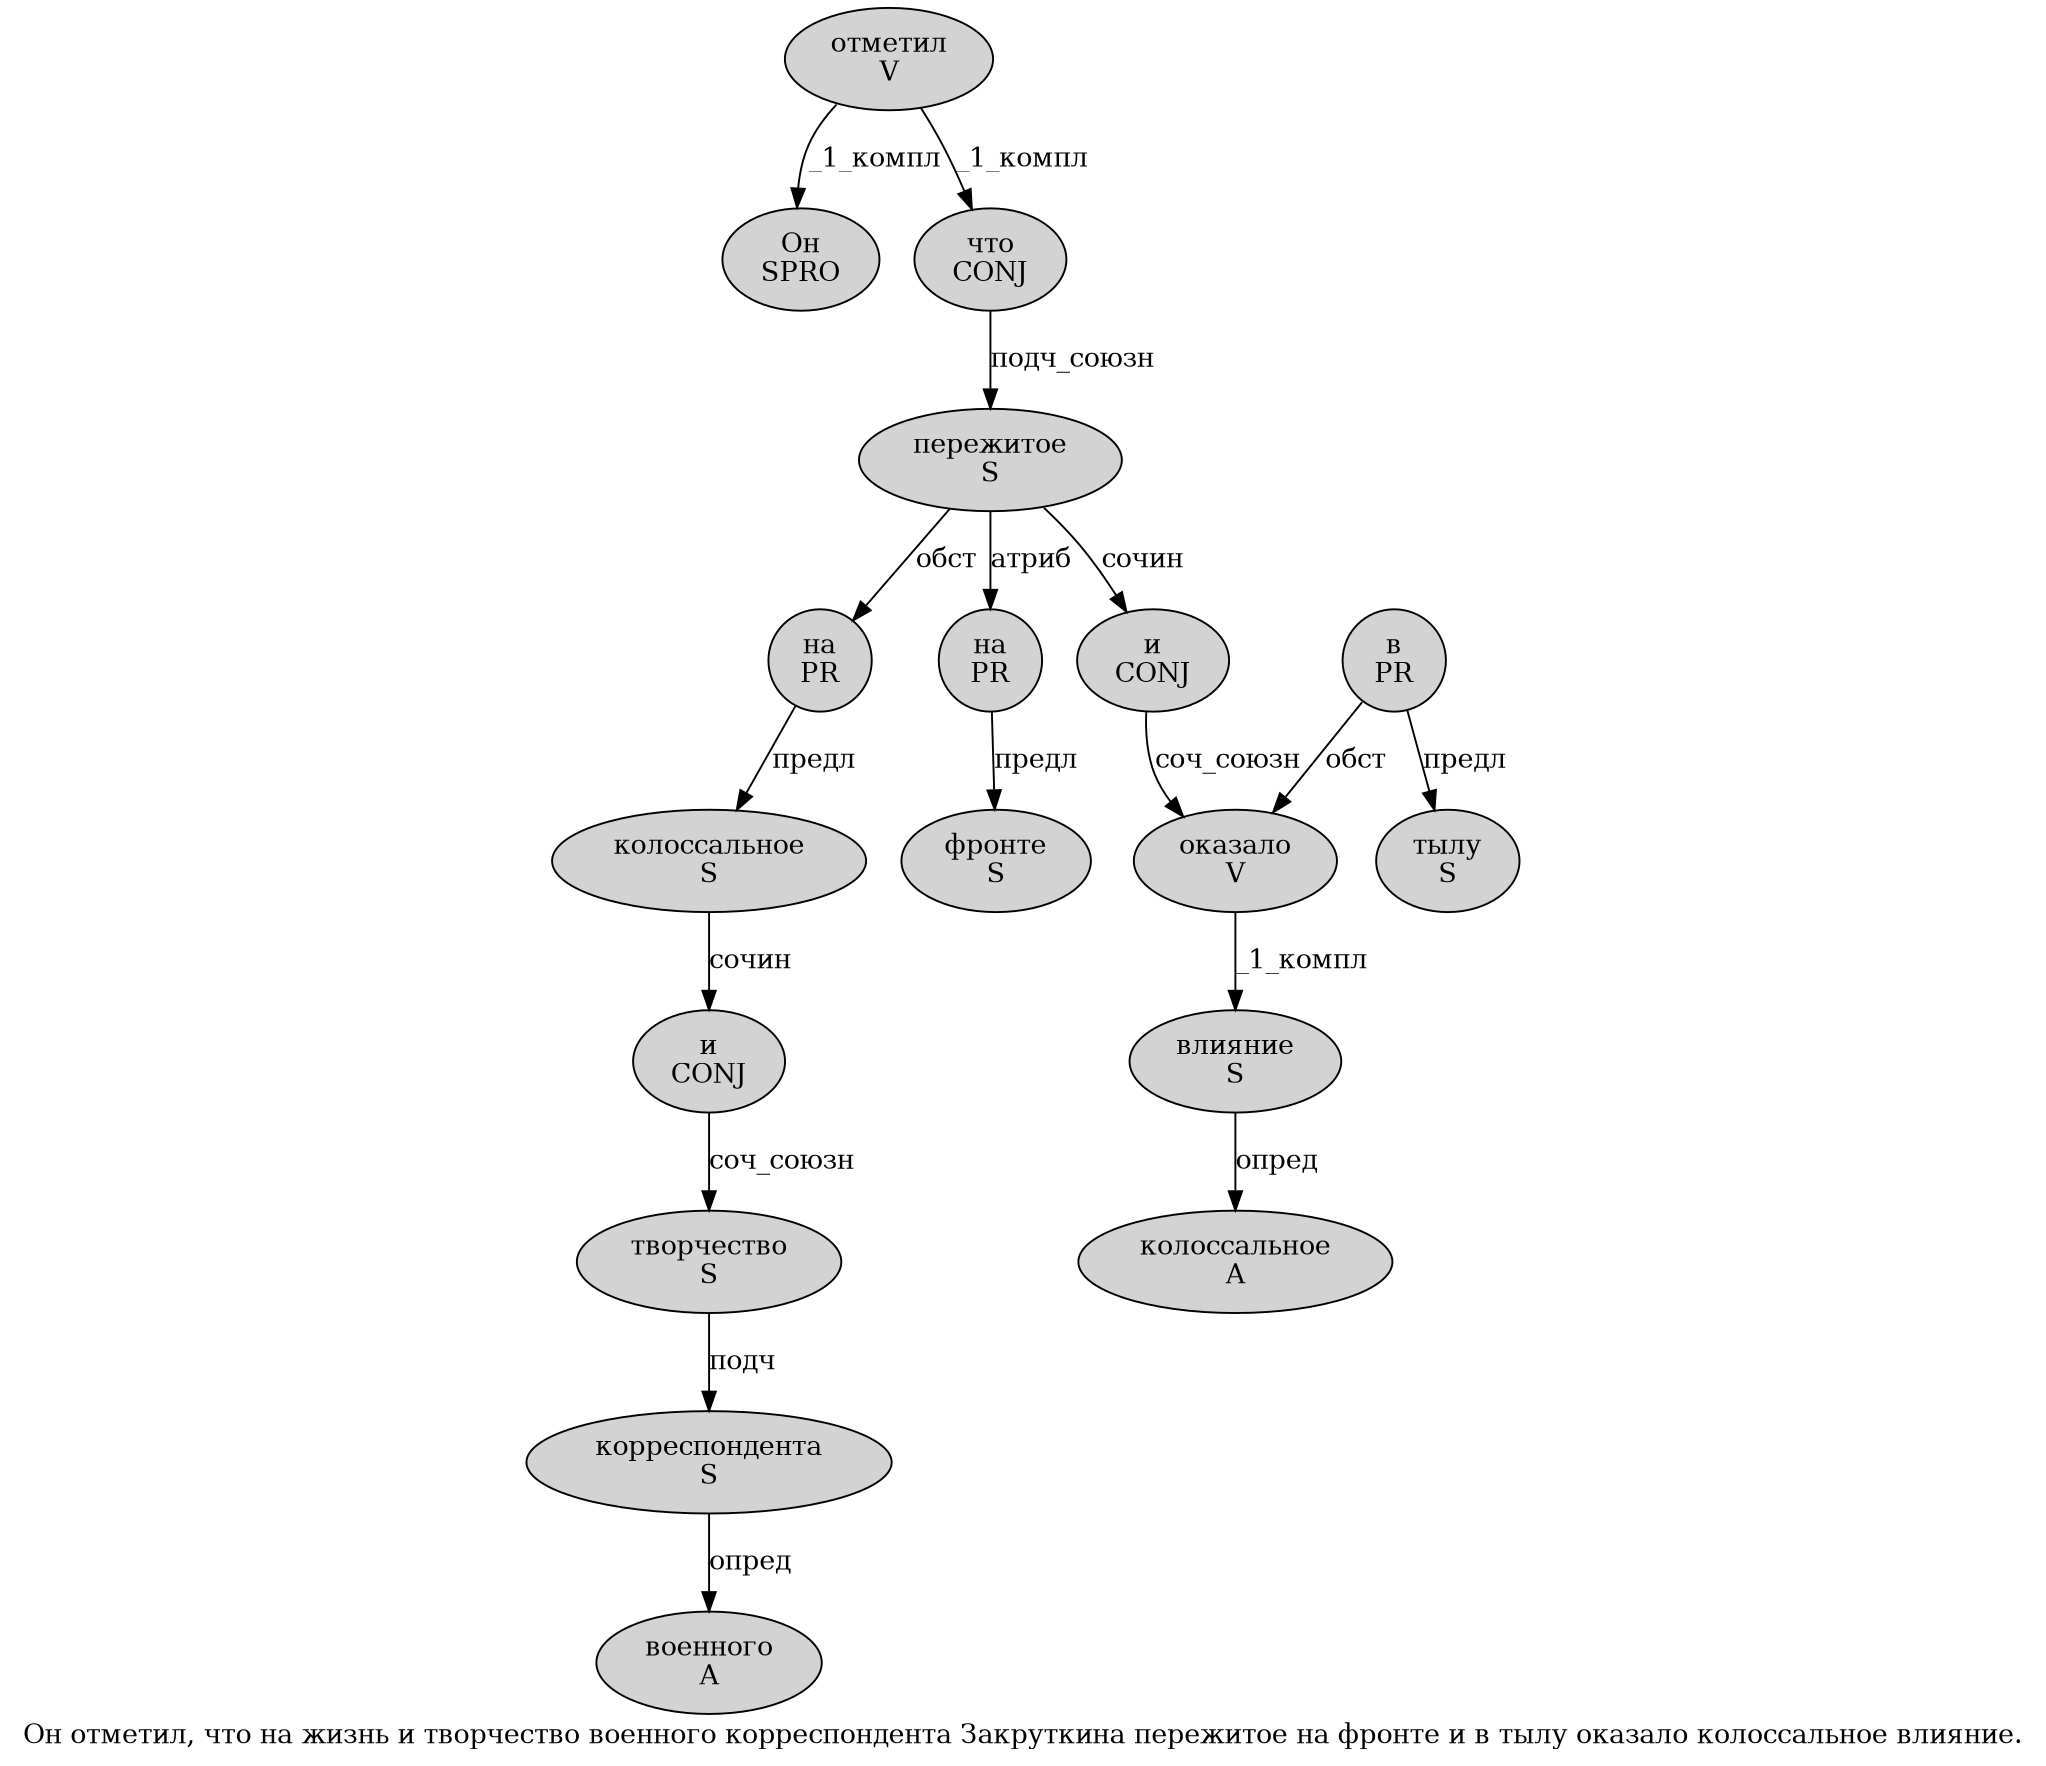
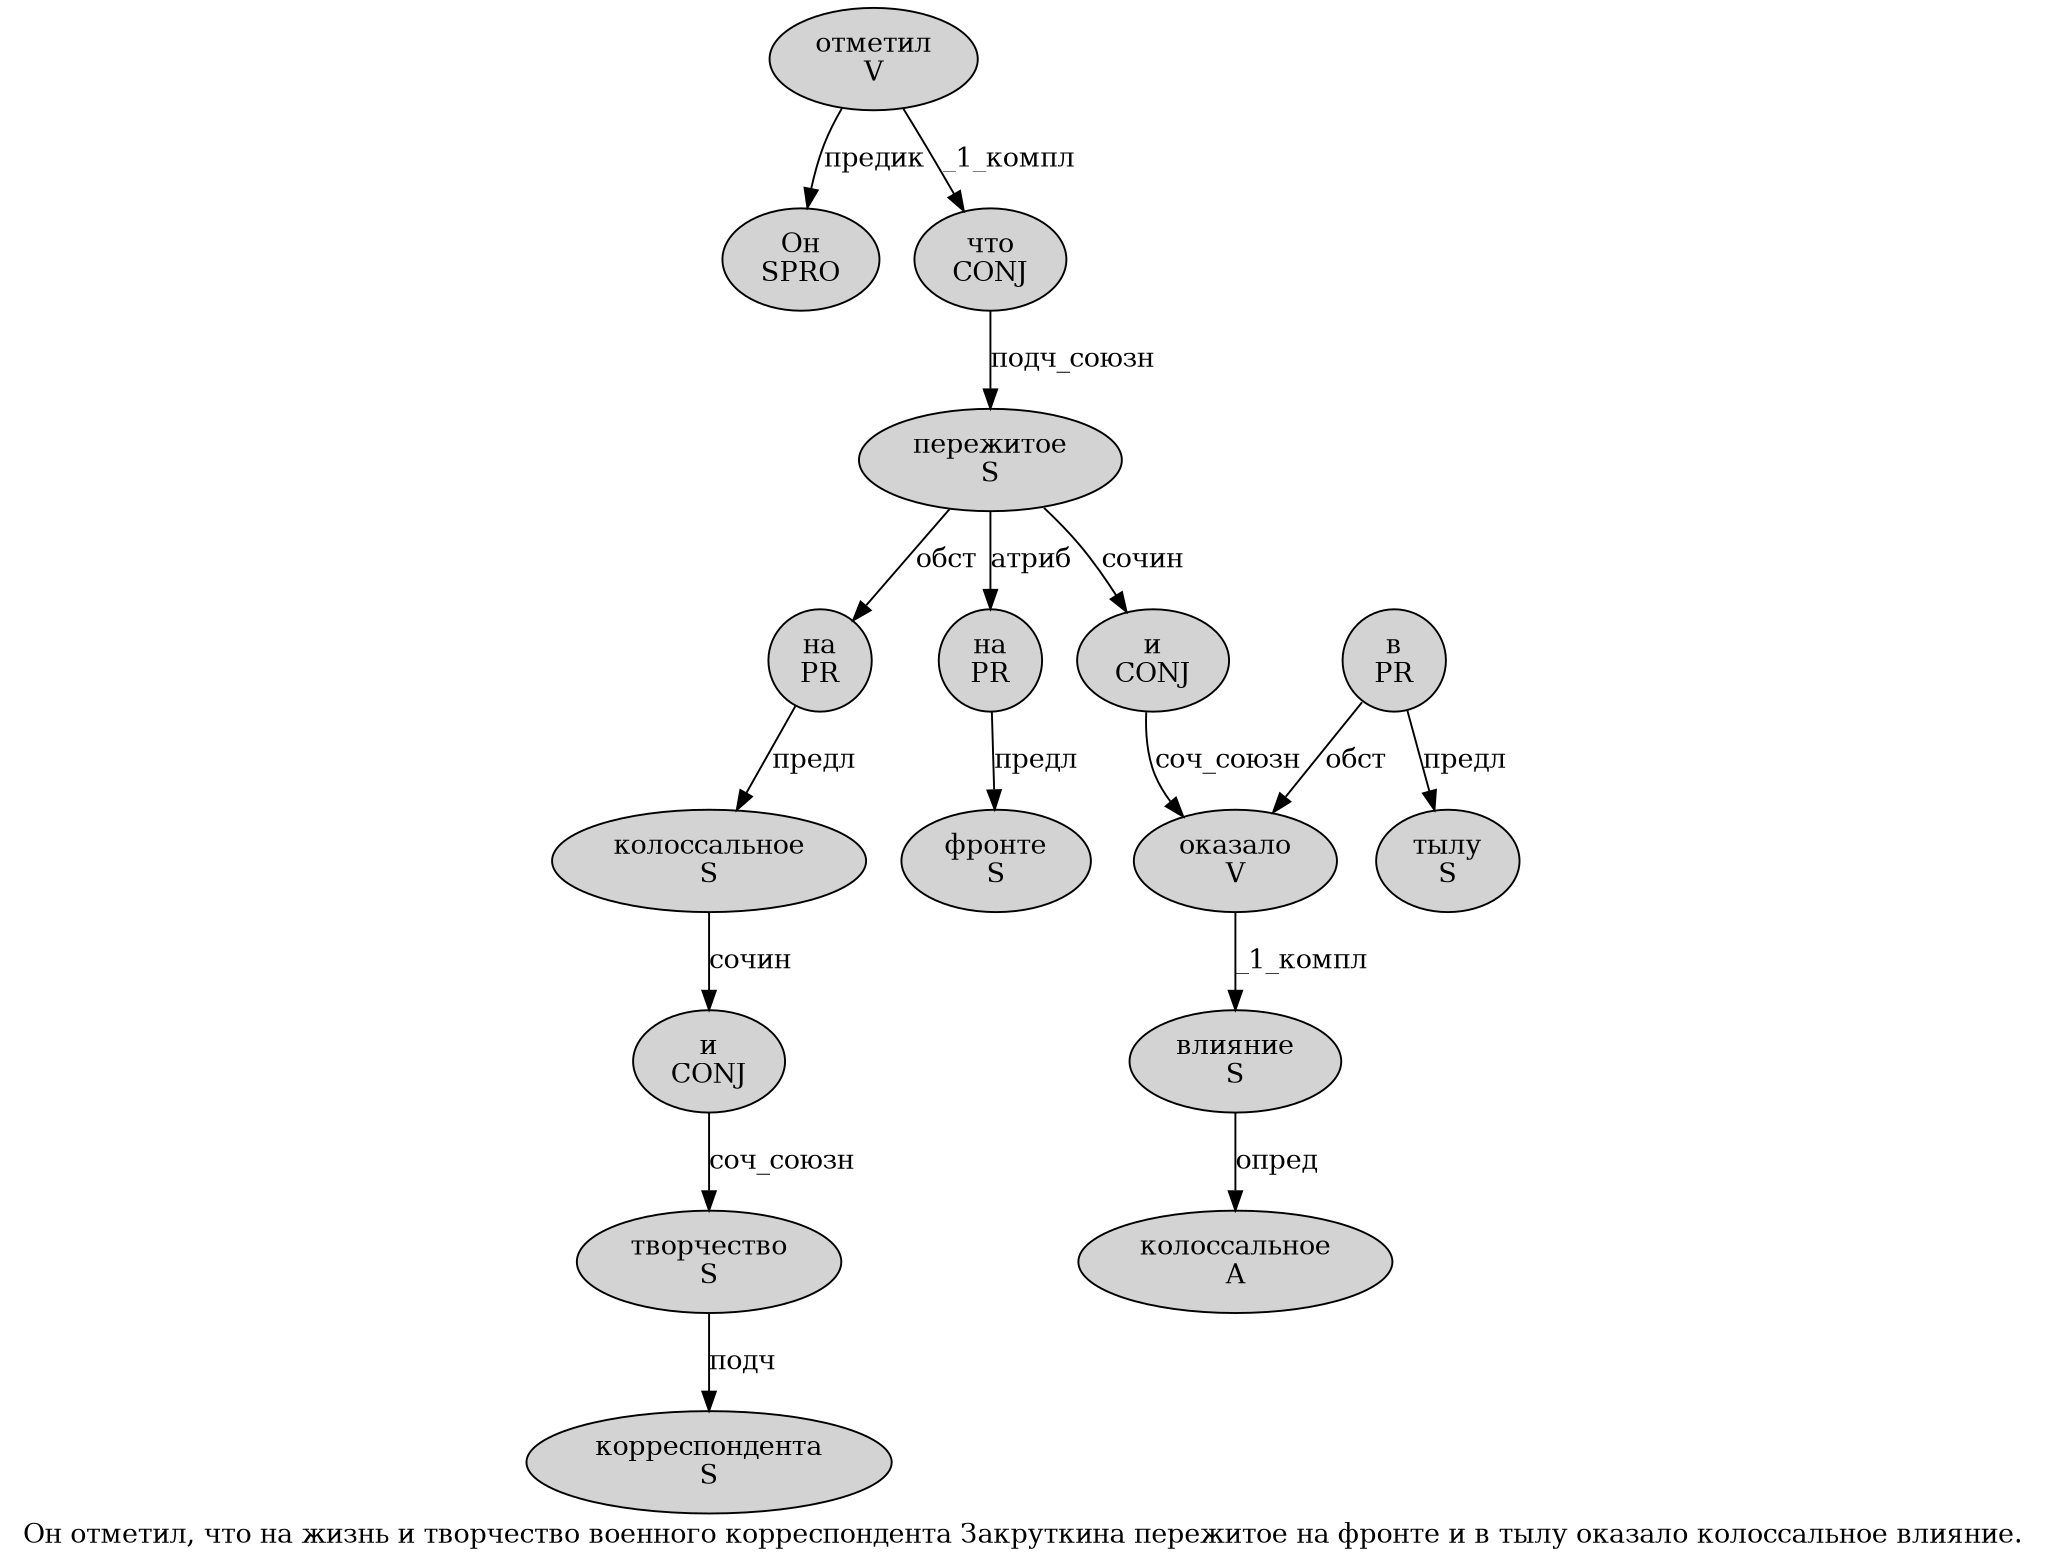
edge "отметил V" -> "Он SPRO": label "_1_компл" -> "предик"
node "военного A": removed
